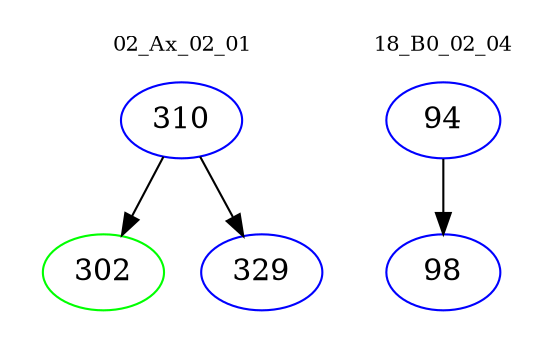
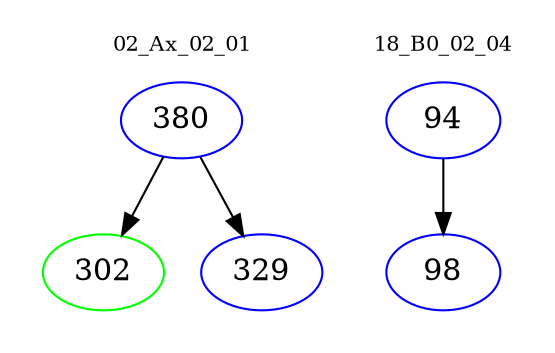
node "310": label "310" -> "380"
